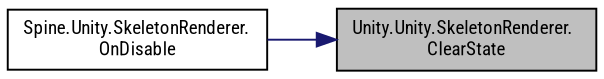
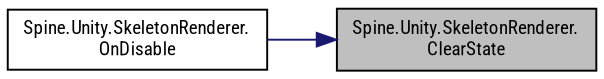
node "Unity.Unity.SkeletonRenderer. ClearState": label "Unity.Unity.SkeletonRenderer. ClearState" -> "Spine.Unity.SkeletonRenderer. ClearState"
